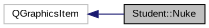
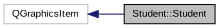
node "Student::Nuke": label "Student::Nuke" -> "Student::Student"
